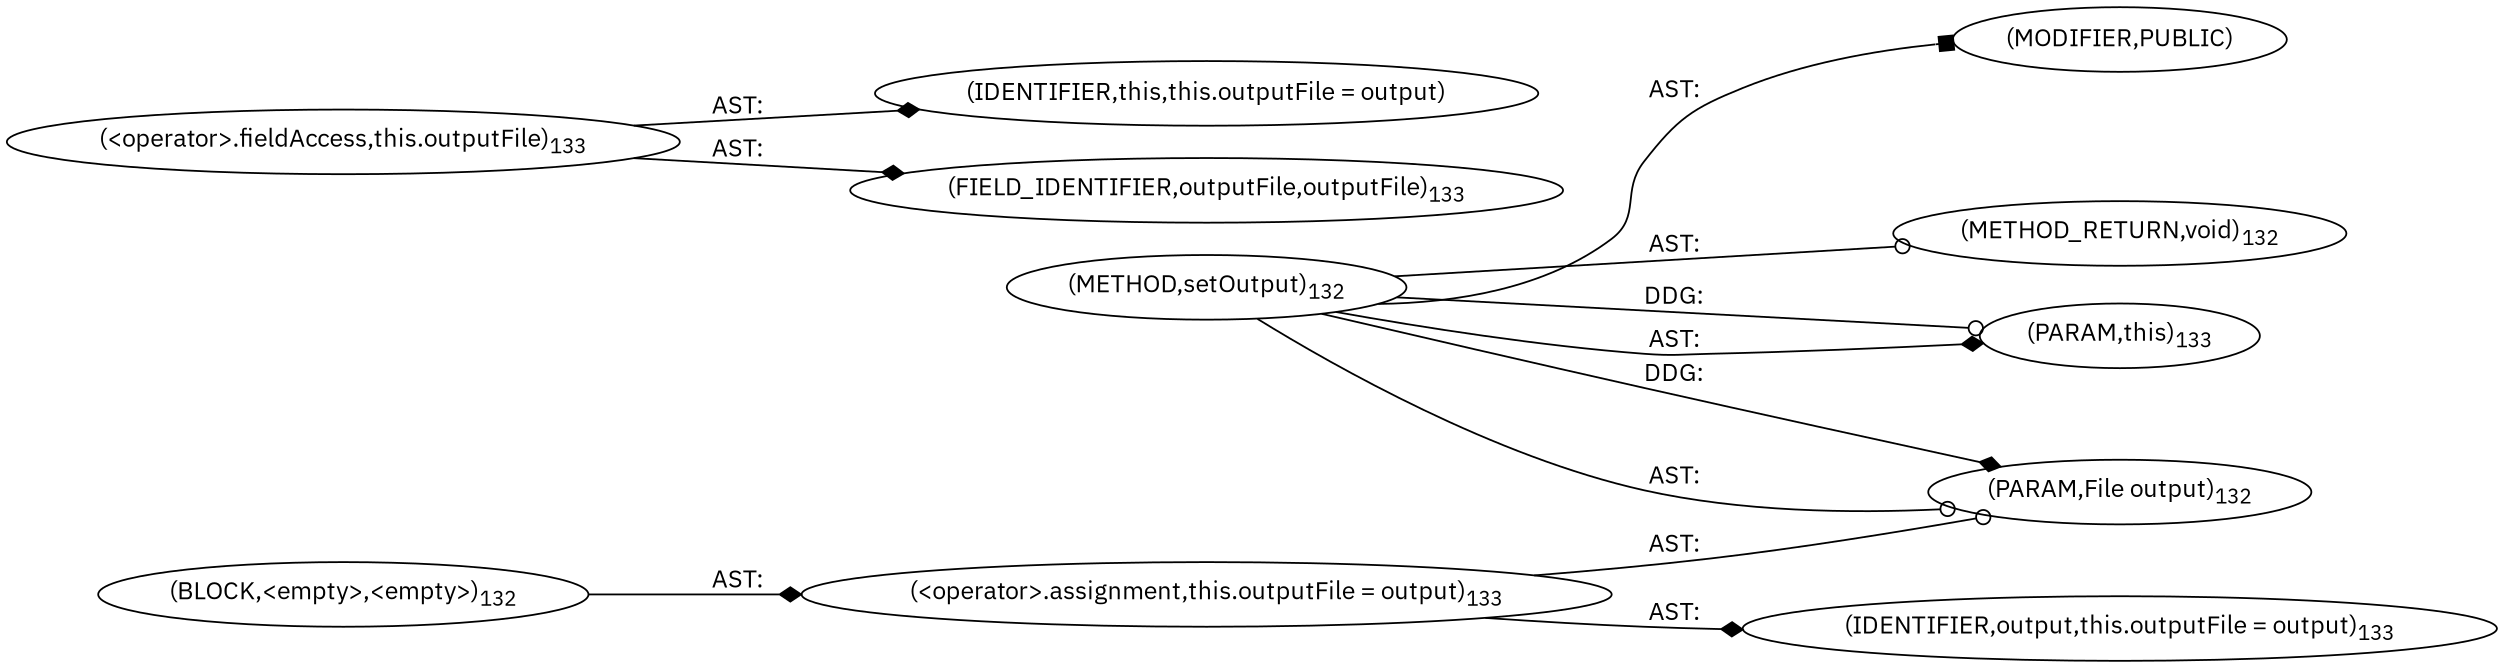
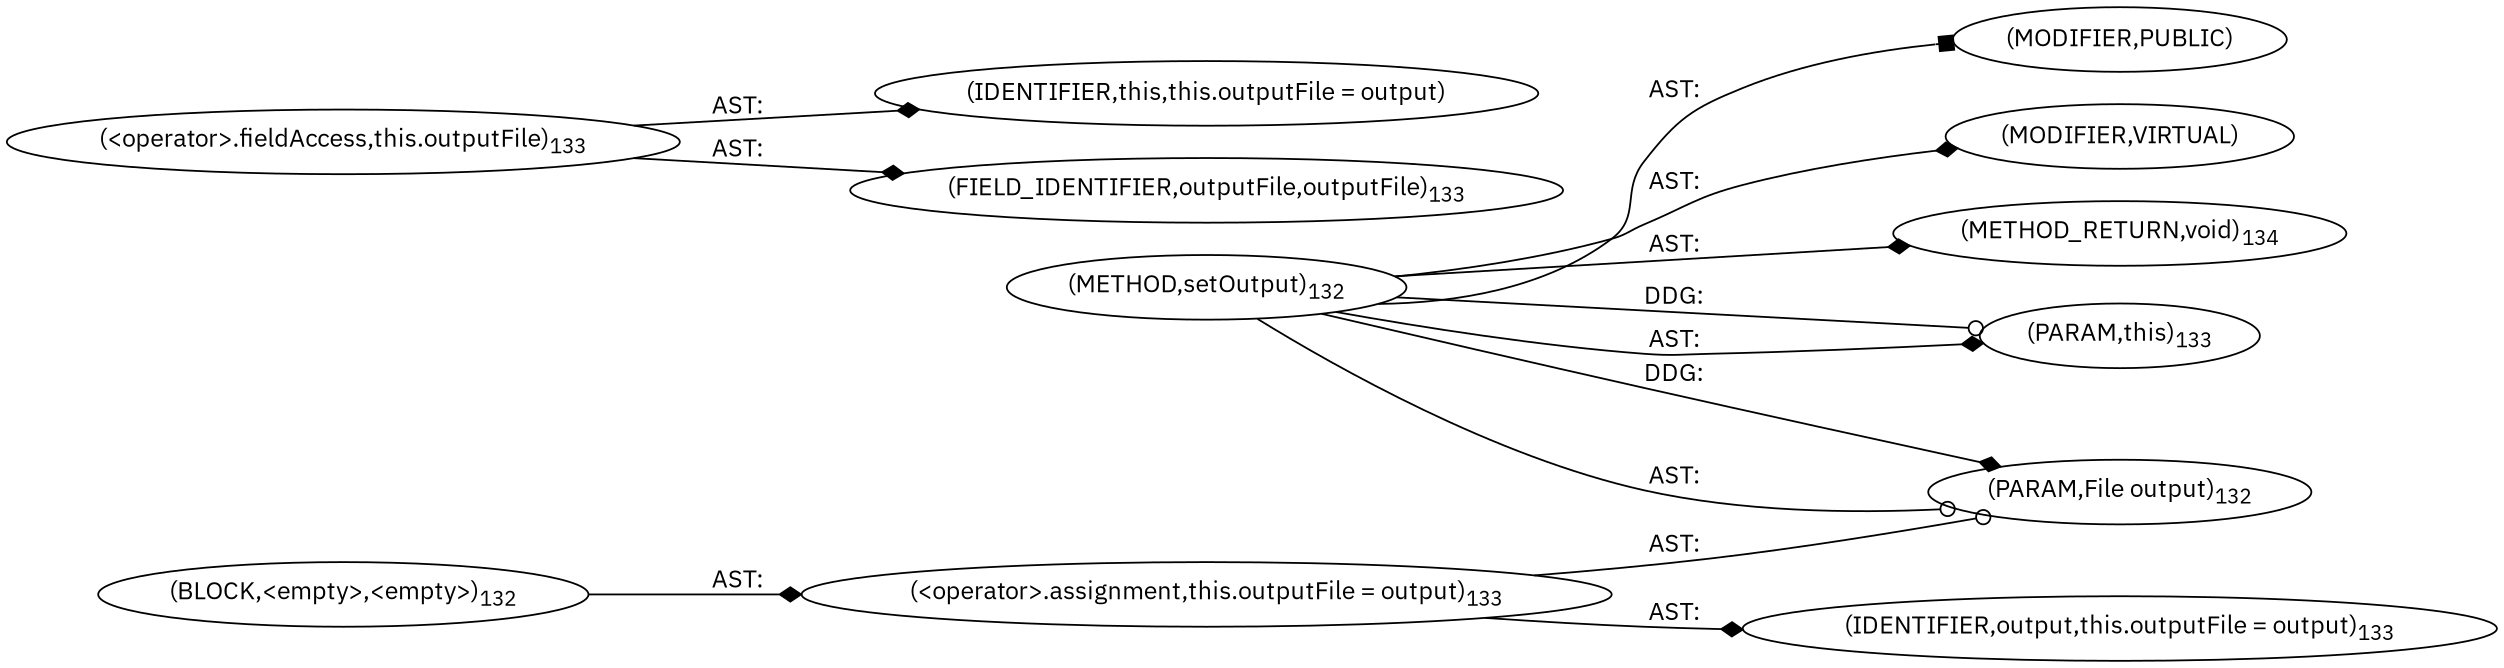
node "(MODIFIER,VIRTUAL)": added
node "(METHOD_RETURN,void)": text "132" -> "134"
edge "(METHOD,setOutput)" -> "(METHOD_RETURN,void)": arrowhead odot -> diamond
